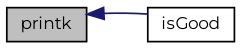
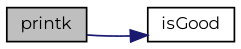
edge "isGood" -> "printk": reversed
